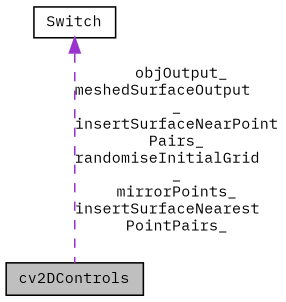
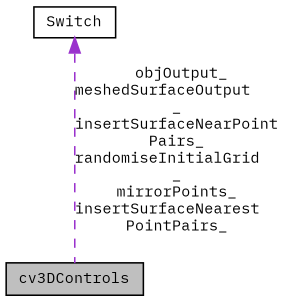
node "cv2DControls": label "cv2DControls" -> "cv3DControls"
